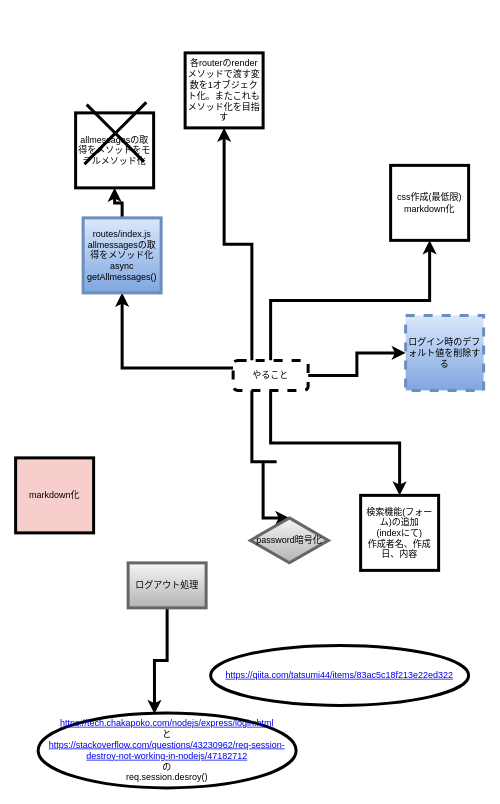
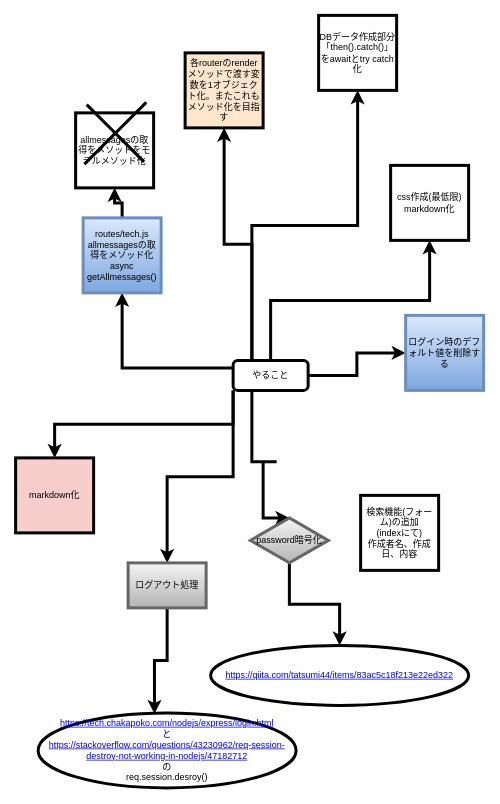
node "DBデータ作成部分「then().catch()」をawaitとtry catch化": added
node "各routerのrenderメソッドで渡す変数を1オブジェクト化。またこれもメソッド化を目指す": fillcolor #ffffff -> #ffe6cc
edge "やること" -> "DBデータ作成部分「then().catch()」をawaitとtry catch化": added
node "routes/index.js allmessagesの取得をメソッド化 async getAllmessages()": label "routes/index.js allmessagesの取得をメソッド化 async getAllmessages()" -> "routes/tech.js allmessagesの取得をメソッド化 async getAllmessages()"
node "ログイン時のデフォルト値を削除する": style dashed -> solid
node "やること": style dashed -> solid
edge "やること" -> "markdown化": added
edge "やること" -> "検索機能(フォーム)の追加 (indexにて) 作成者名、作成日、内容": removed
edge "やること" -> "ログアウト処理": added
edge "password暗号化" -> "https://qiita.com/tatsumi44/items/83ac5c18f213e22ed322": added
